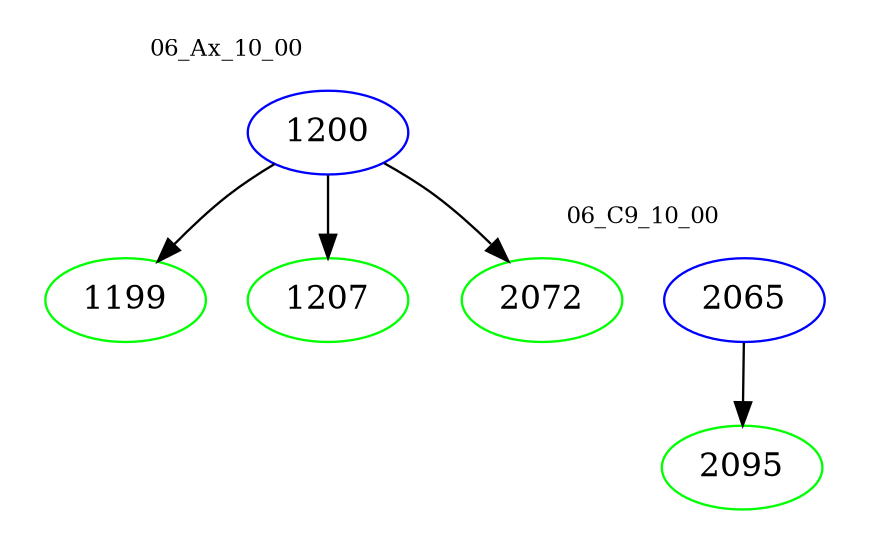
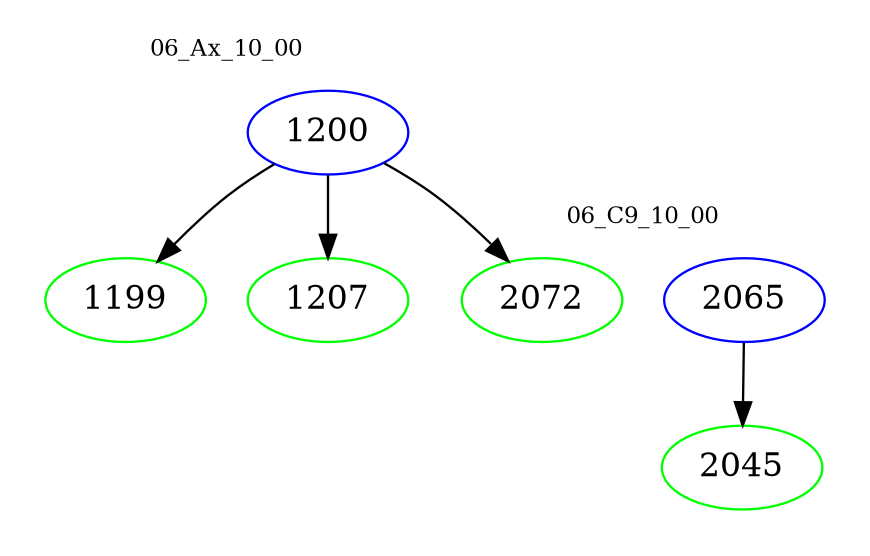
node "2095": label "2095" -> "2045"
